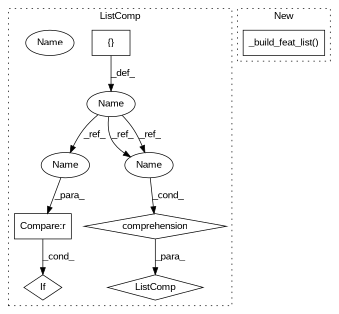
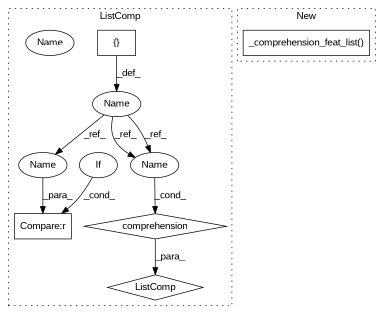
node "_build_feat_list()": label "_build_feat_list()" -> "_comprehension_feat_list()"
edge "Compare:r" -> "If": reversed
node "If": shape diamond -> ellipse
